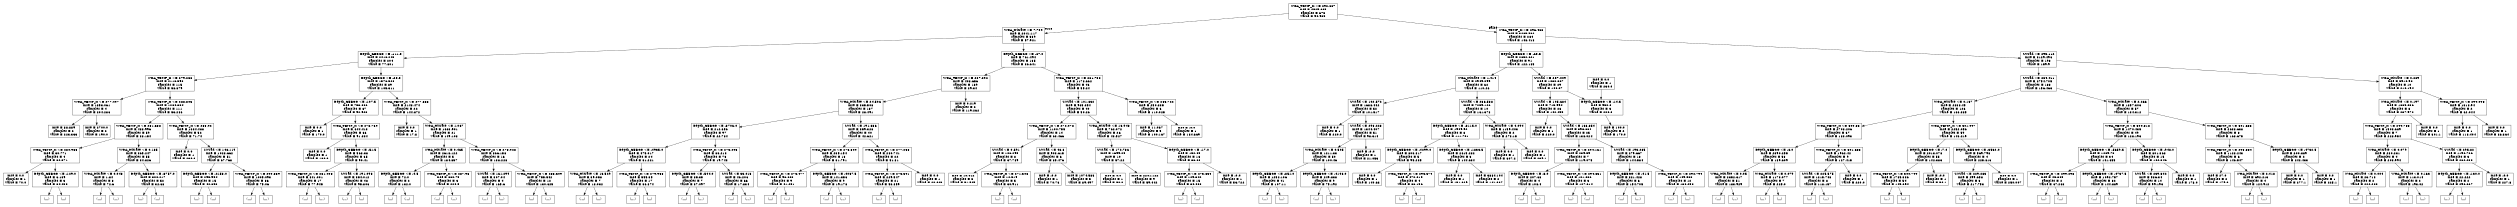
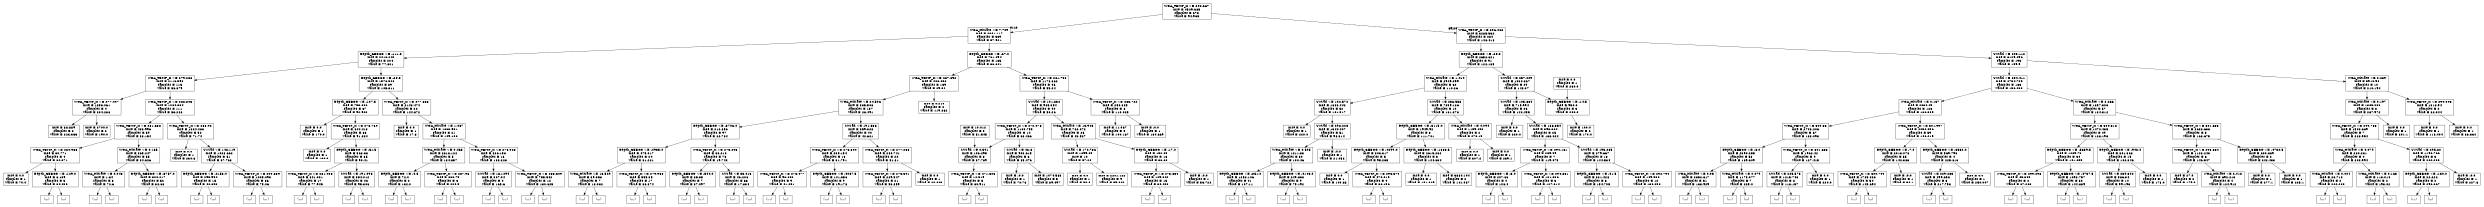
edge "SWrad <= 0.591 mse = 106.295 samples = 8 value = 37.789" -> "mse = 10.012 samples = 3 value = 51.545": reversed
